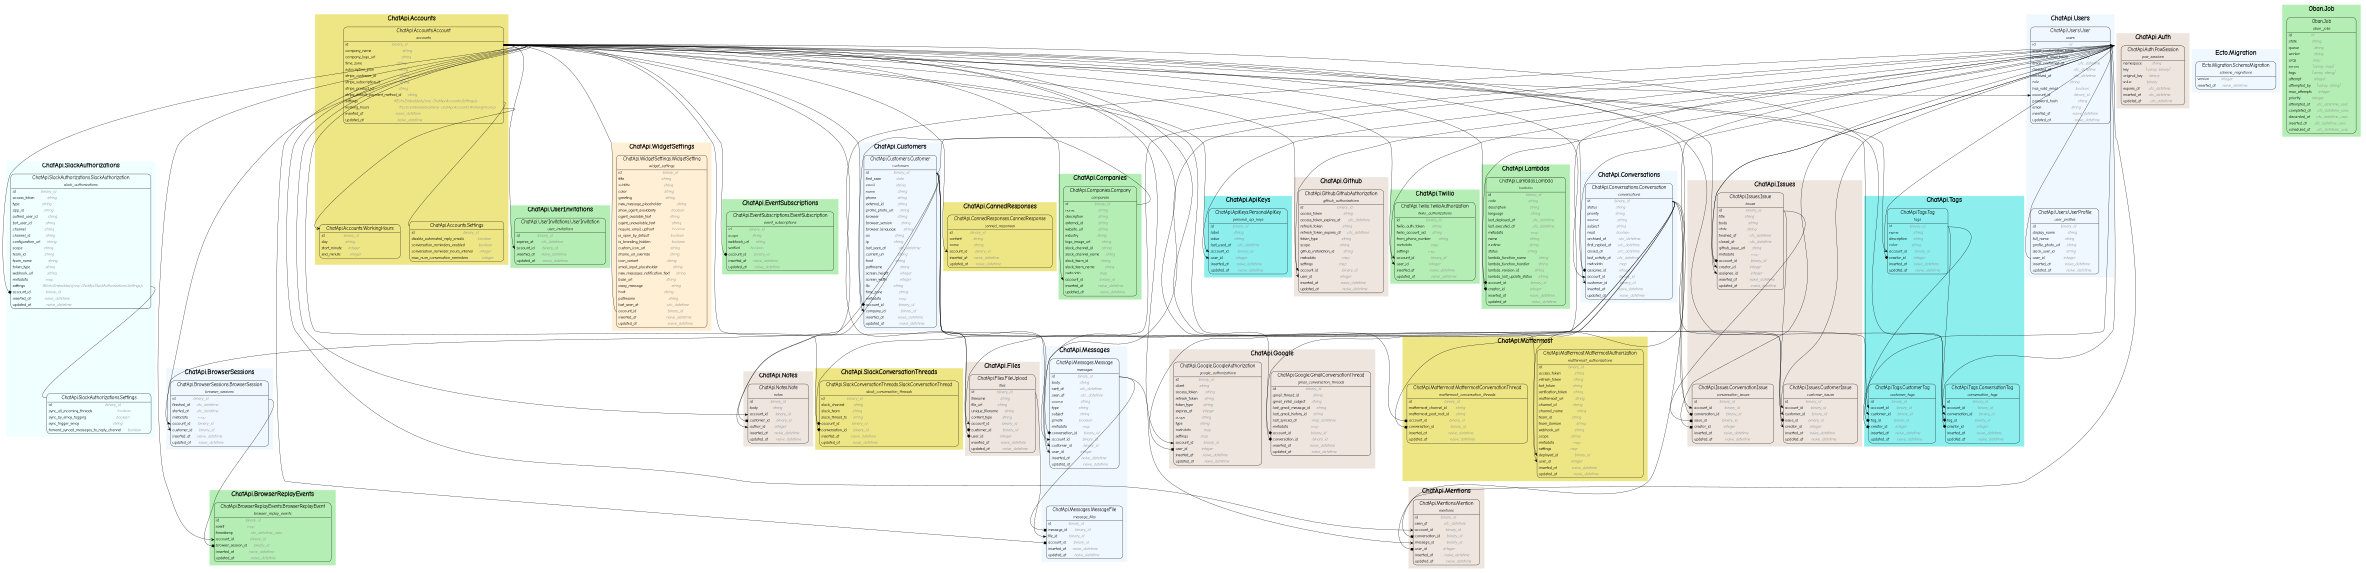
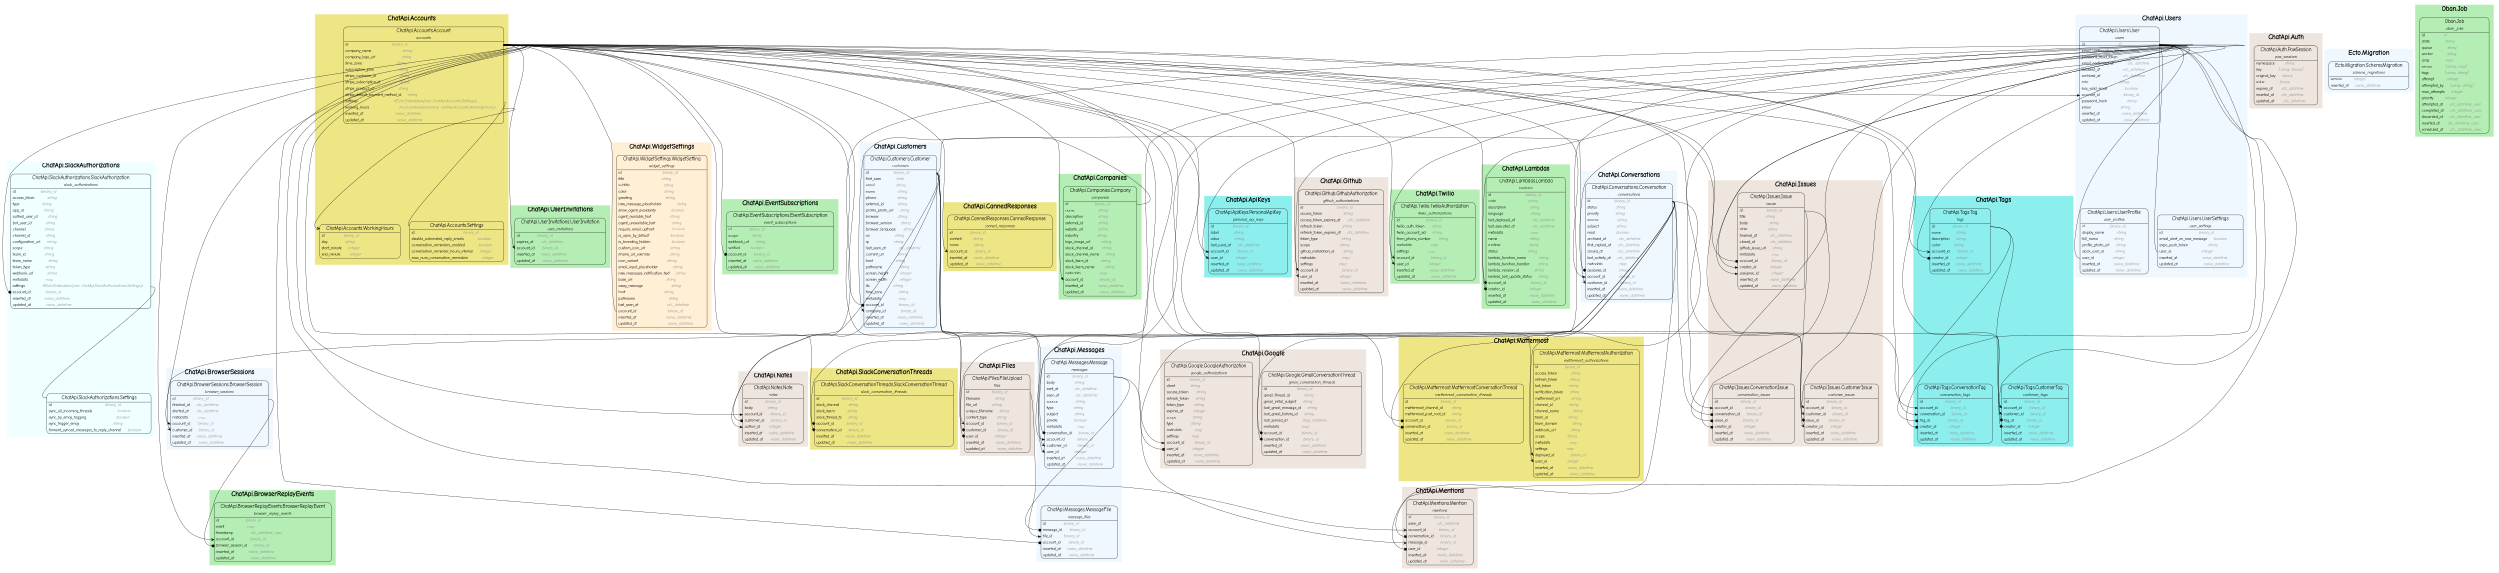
node "ChatApi.Users.UserSettings": added
